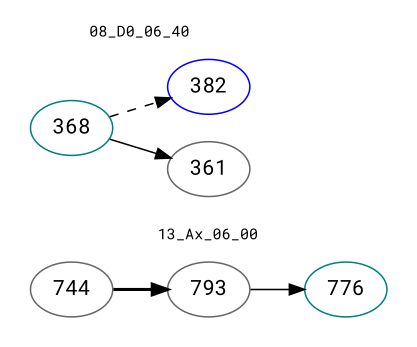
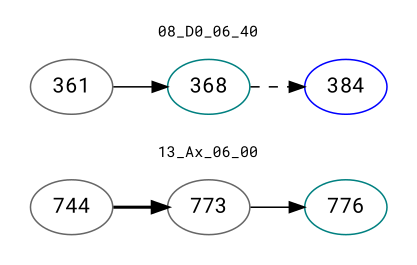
node "382": label "382" -> "384"
edge "368" -> "361": reversed
node "793": label "793" -> "773"
